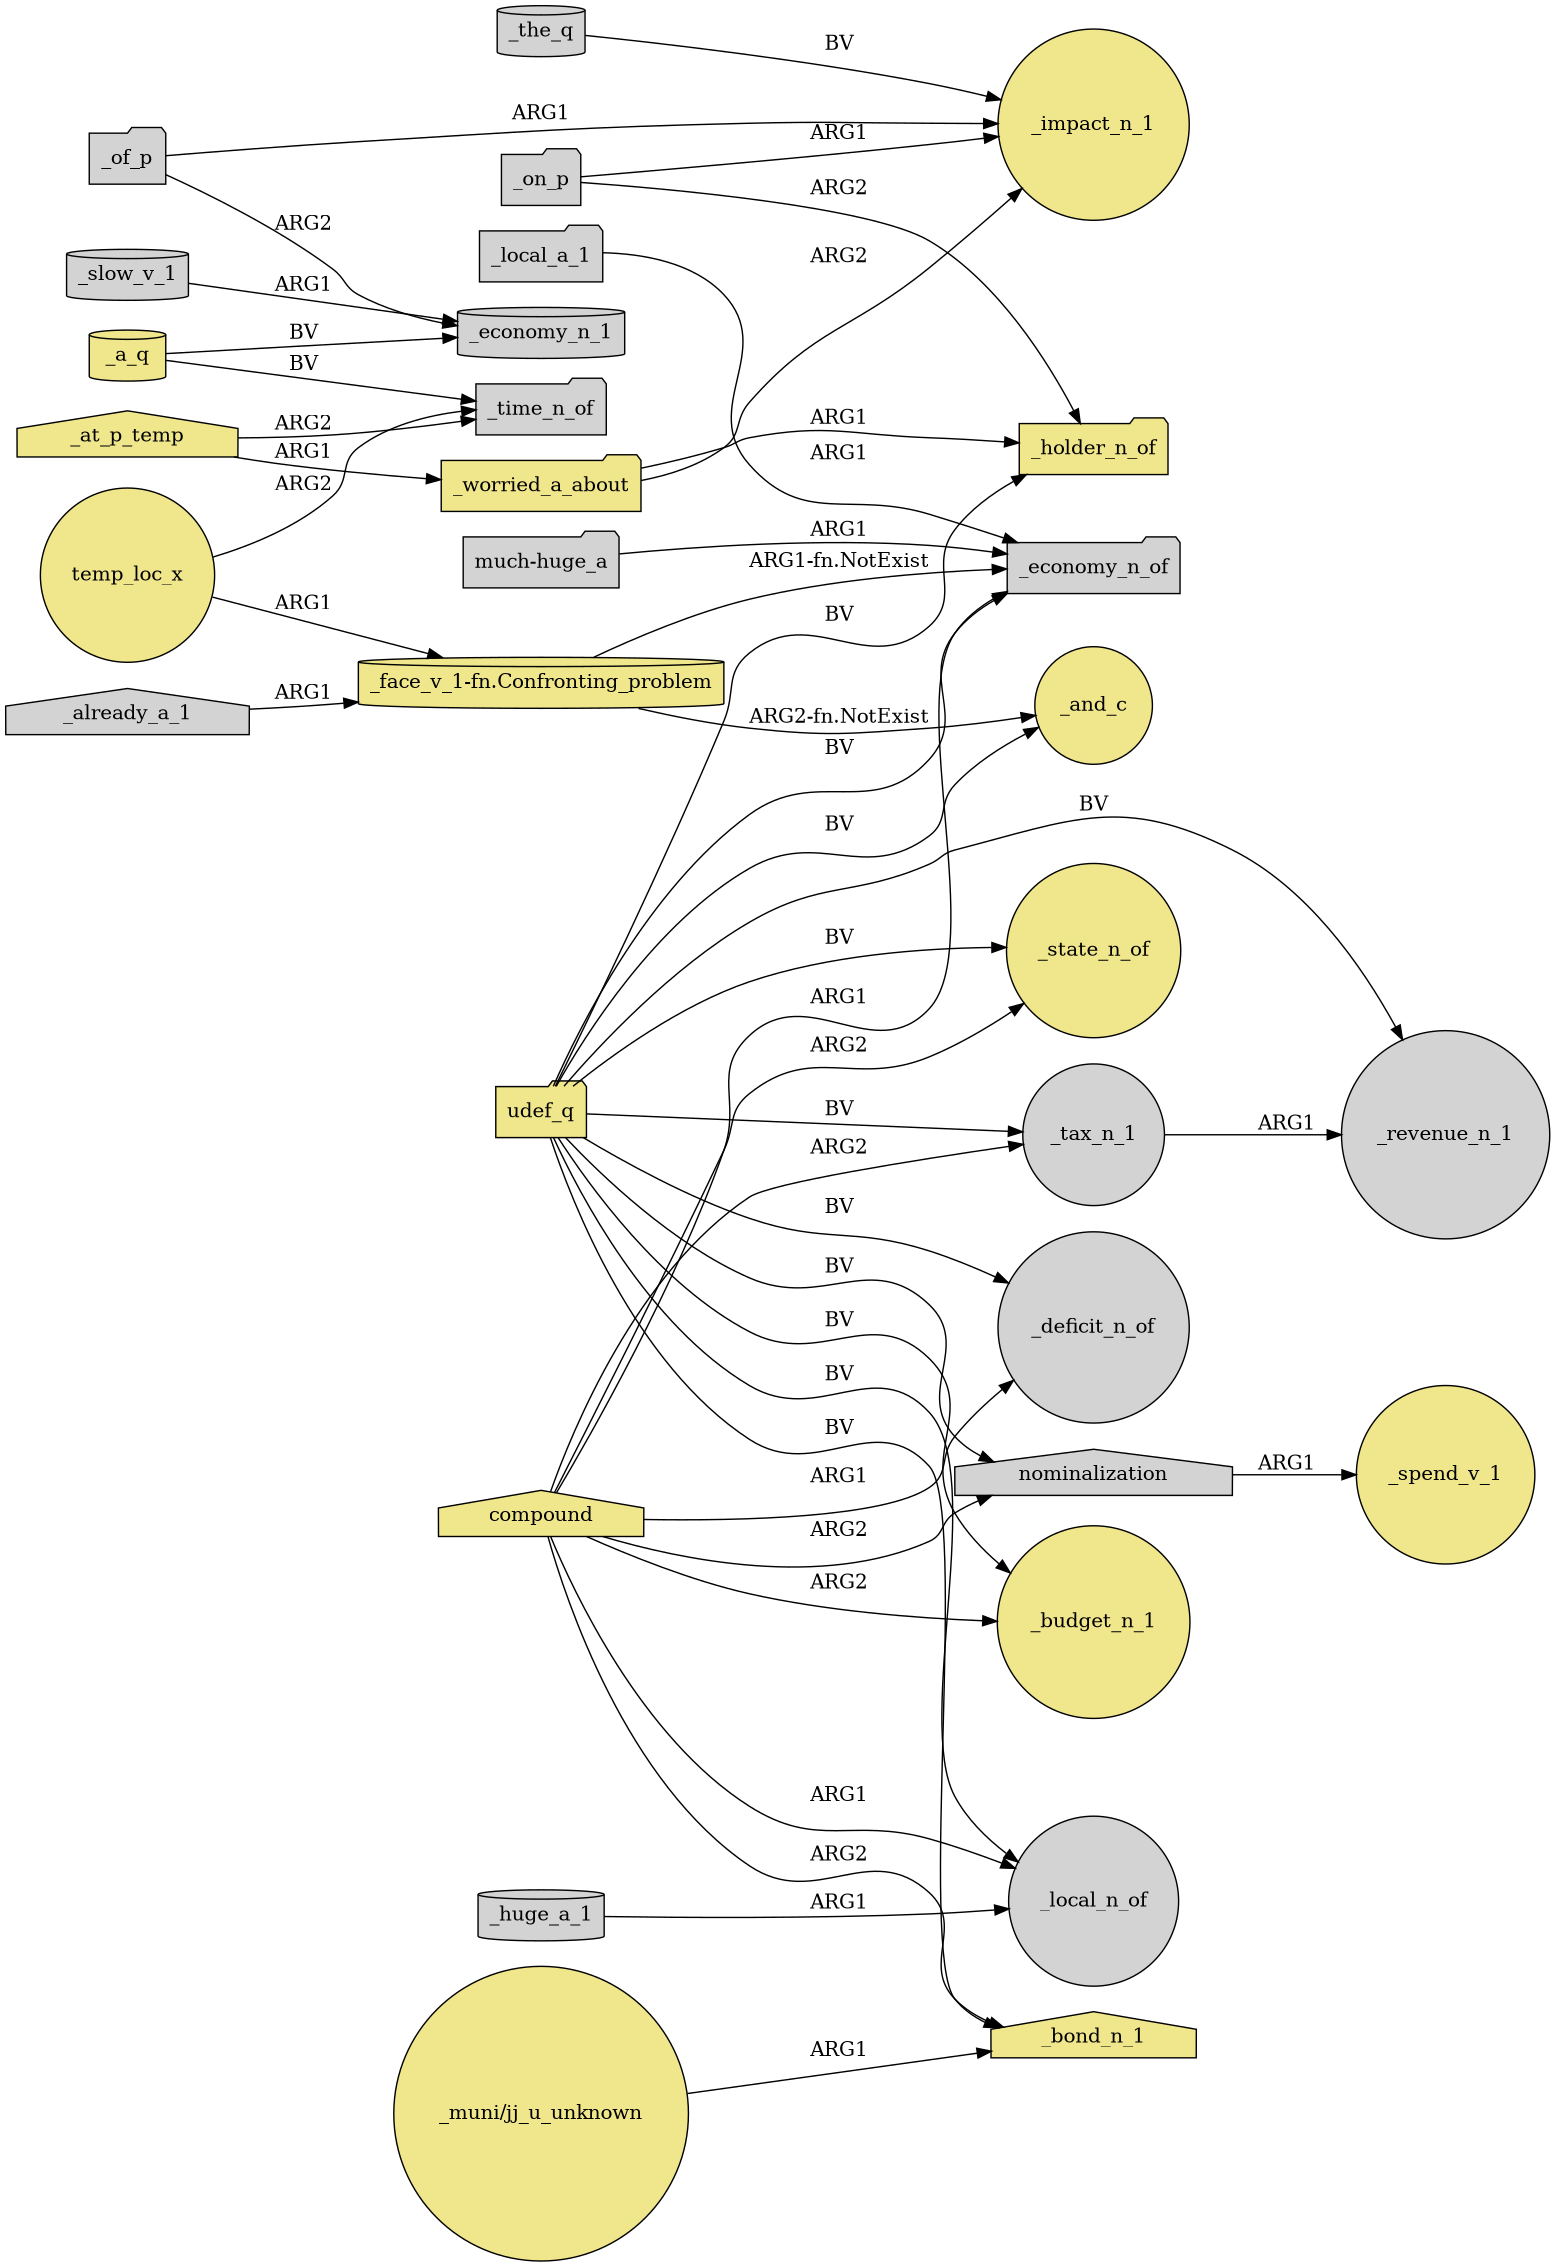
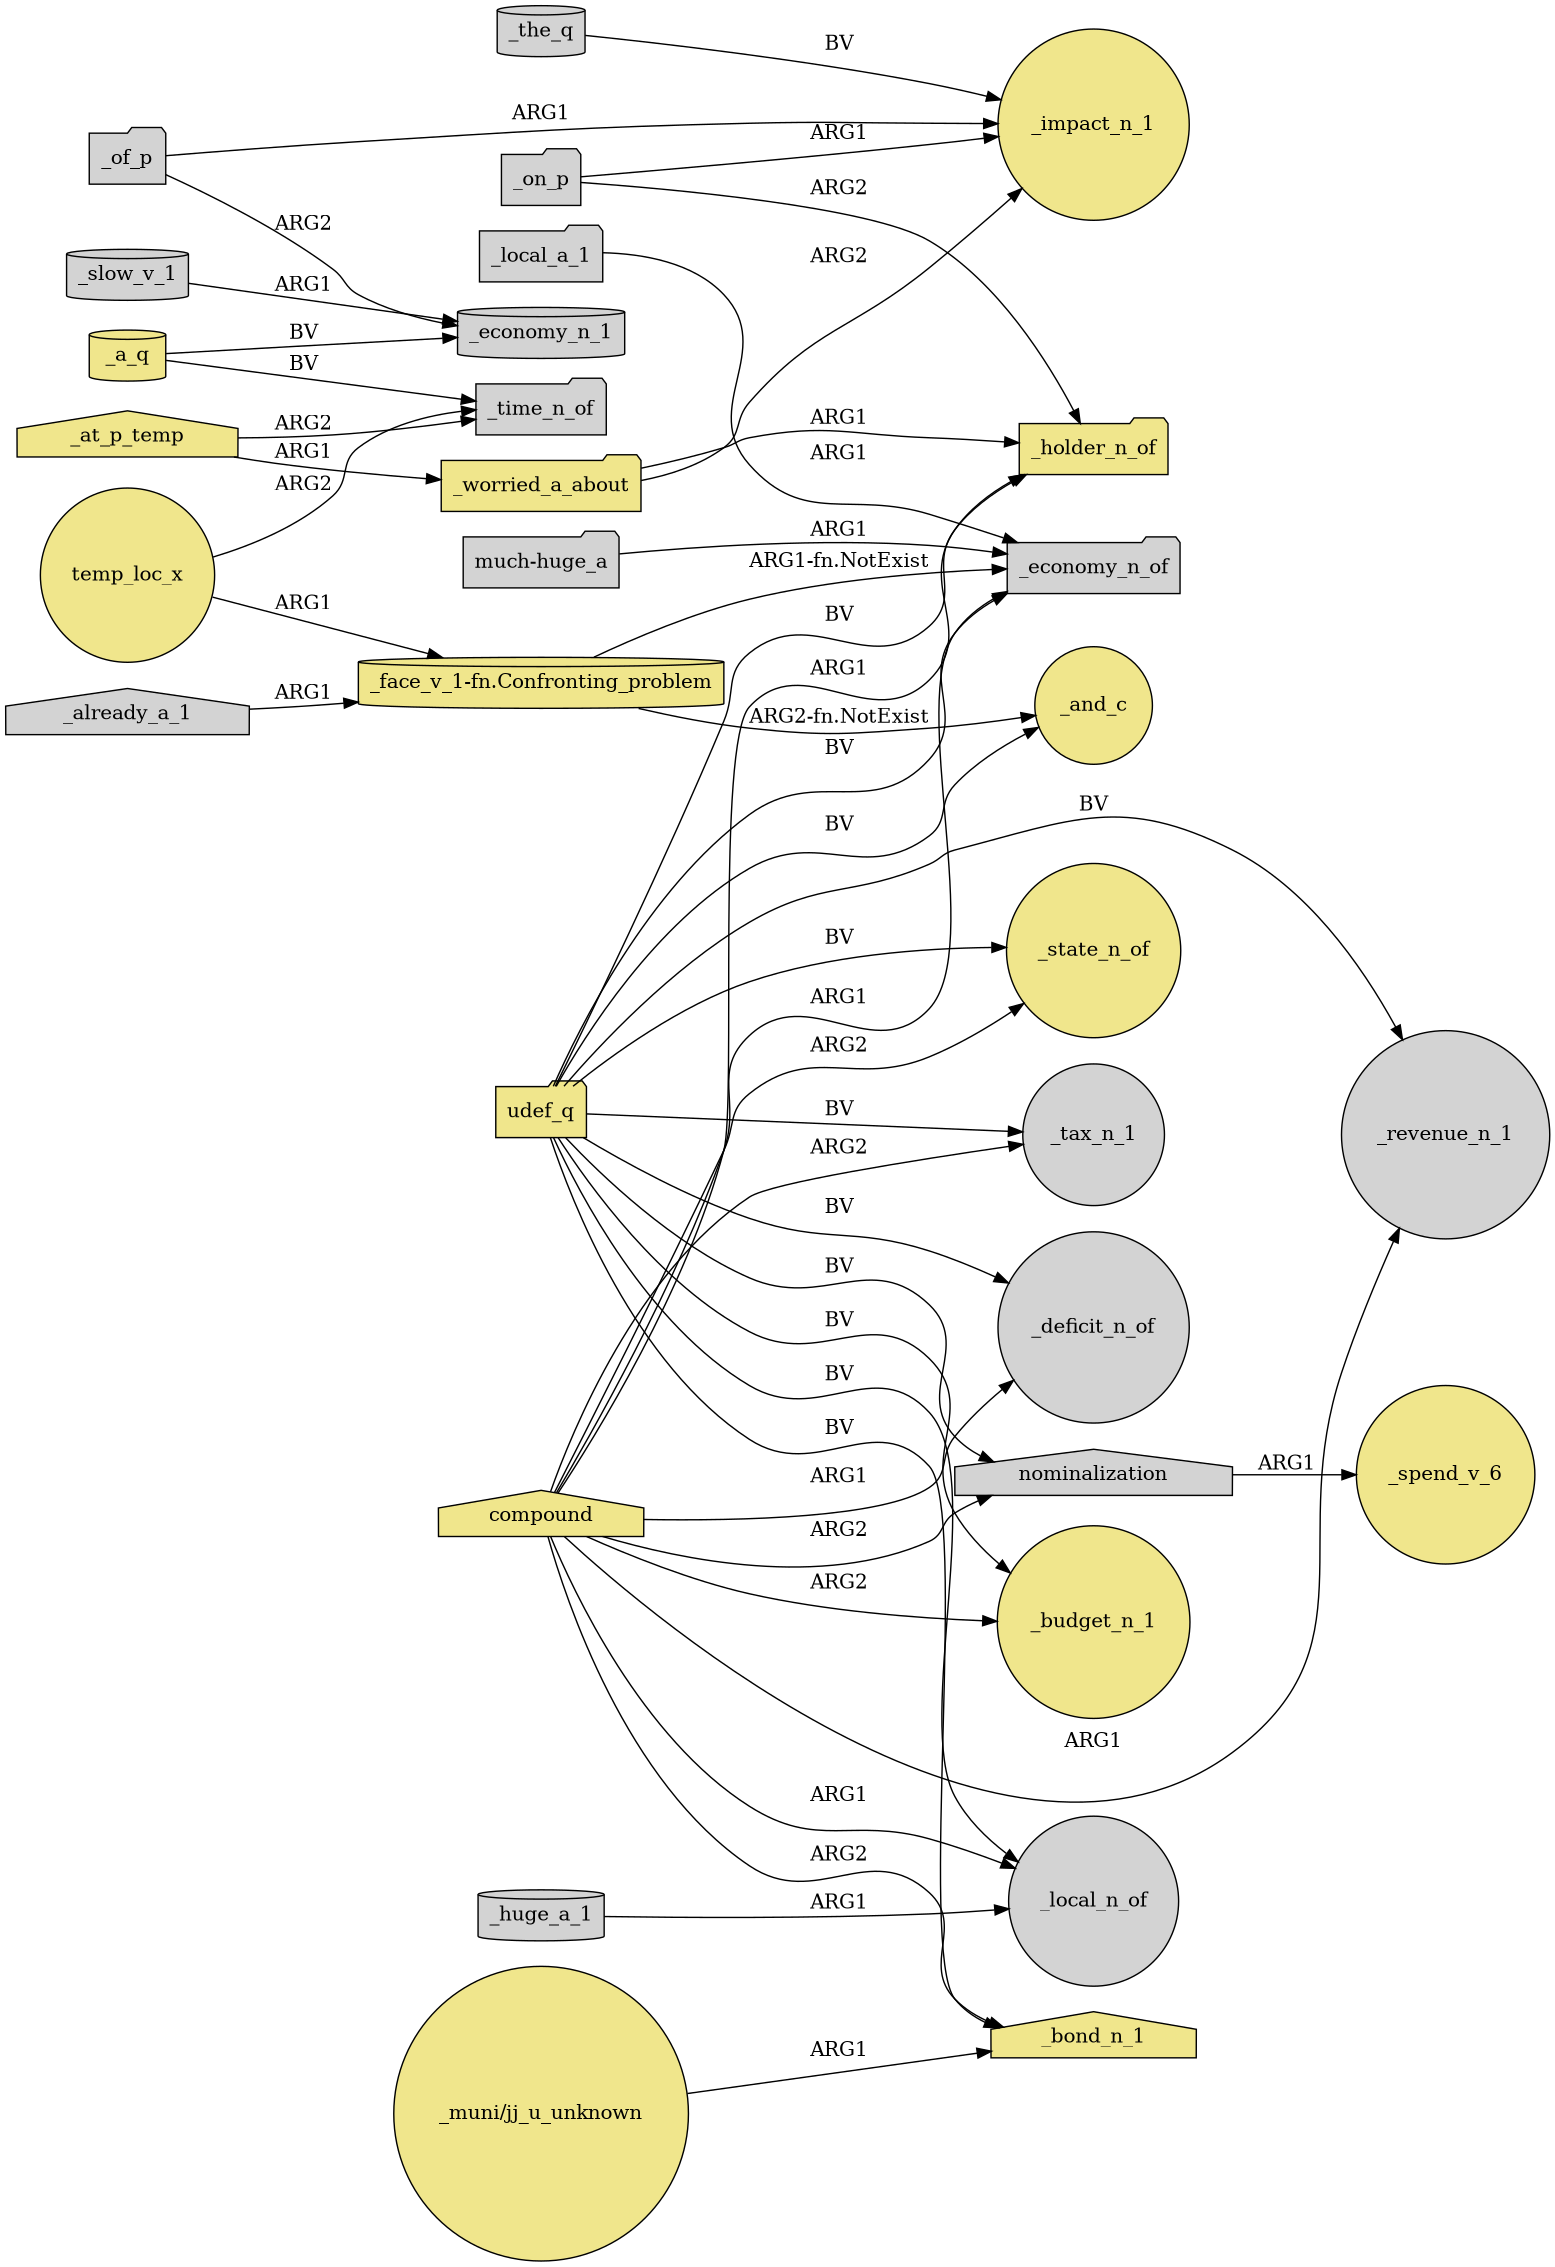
edge "compound" -> "_holder_n_of": added, label "ARG1"
edge "_tax_n_1" -> "_revenue_n_1": now "compound" -> "_revenue_n_1"
node "_spend_v_1": label "_spend_v_1" -> "_spend_v_6"
